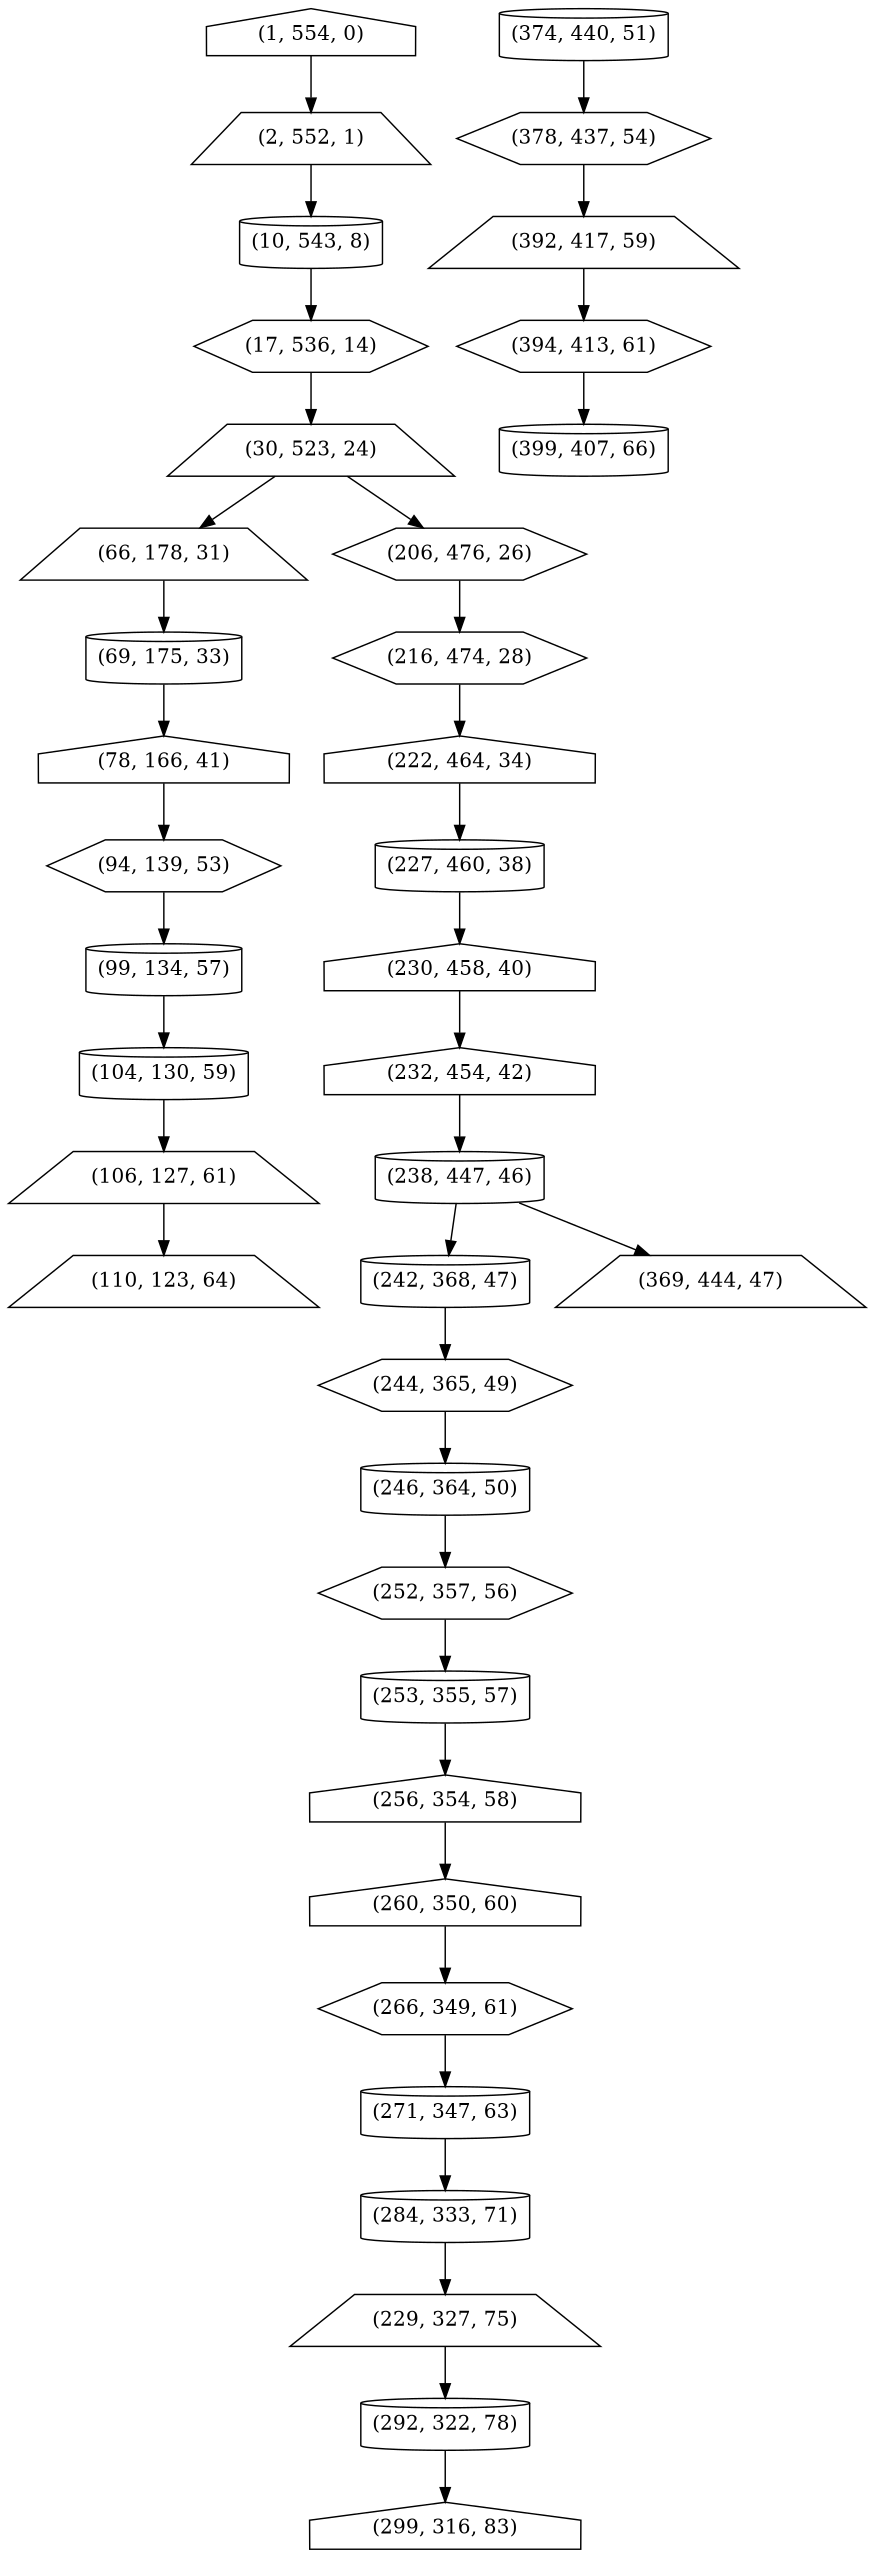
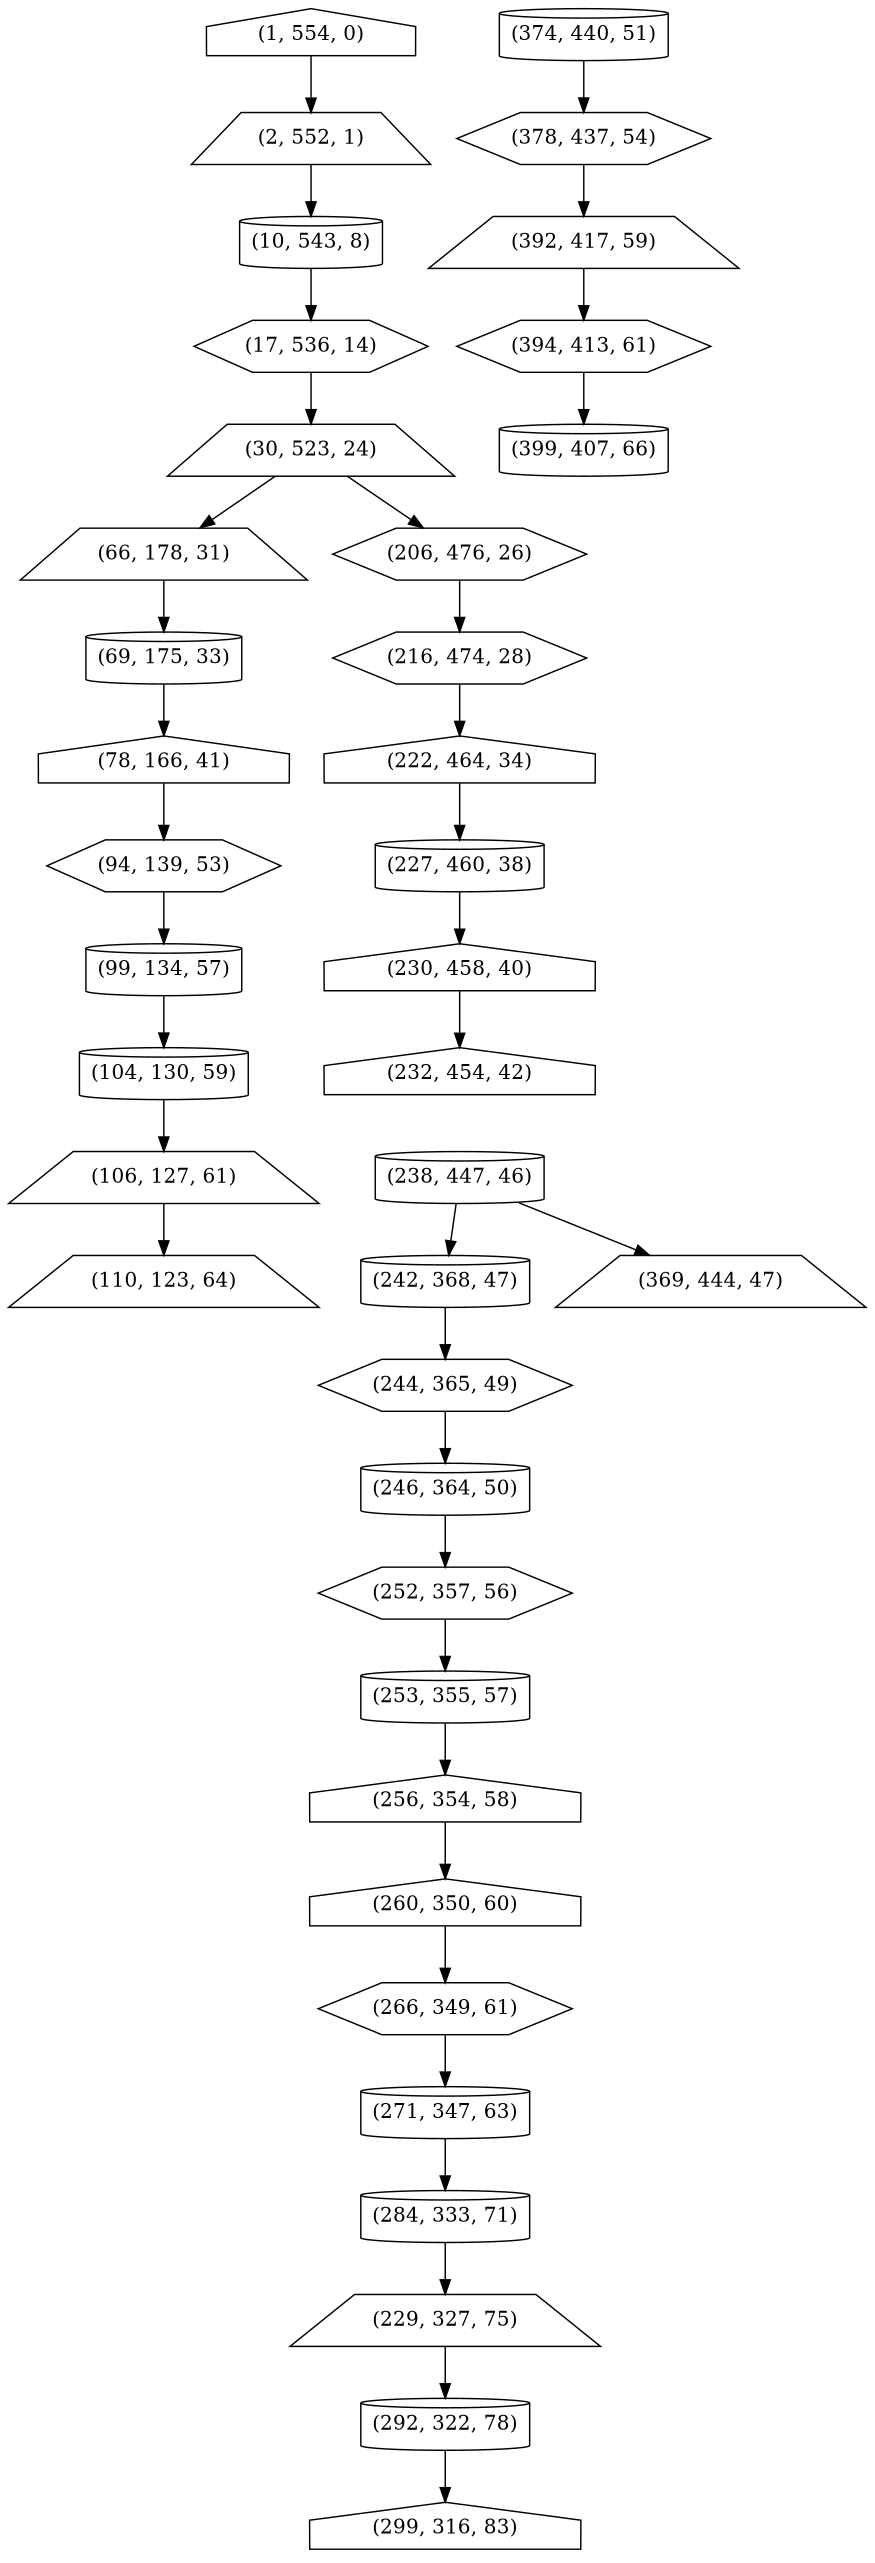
edge "(232, 454, 42)" -> "(238, 447, 46)": removed
